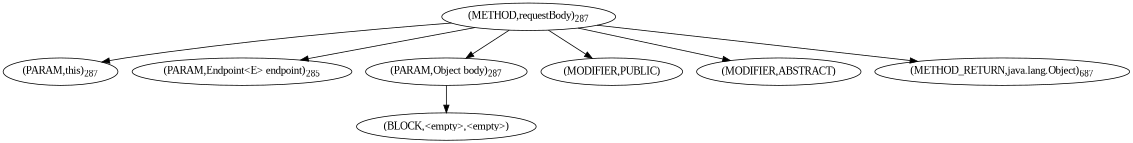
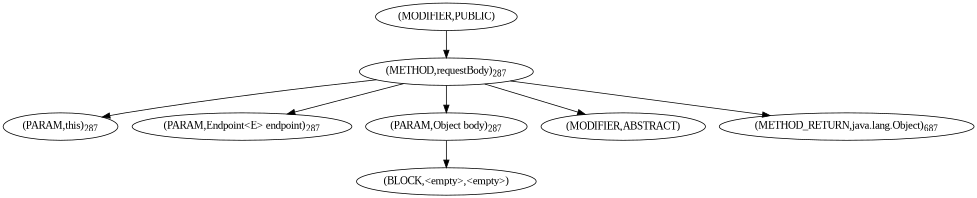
edge "(METHOD,requestBody)" -> "(MODIFIER,PUBLIC)": reversed
node "(PARAM,Endpoint<E> endpoint)": text "285" -> "287"
